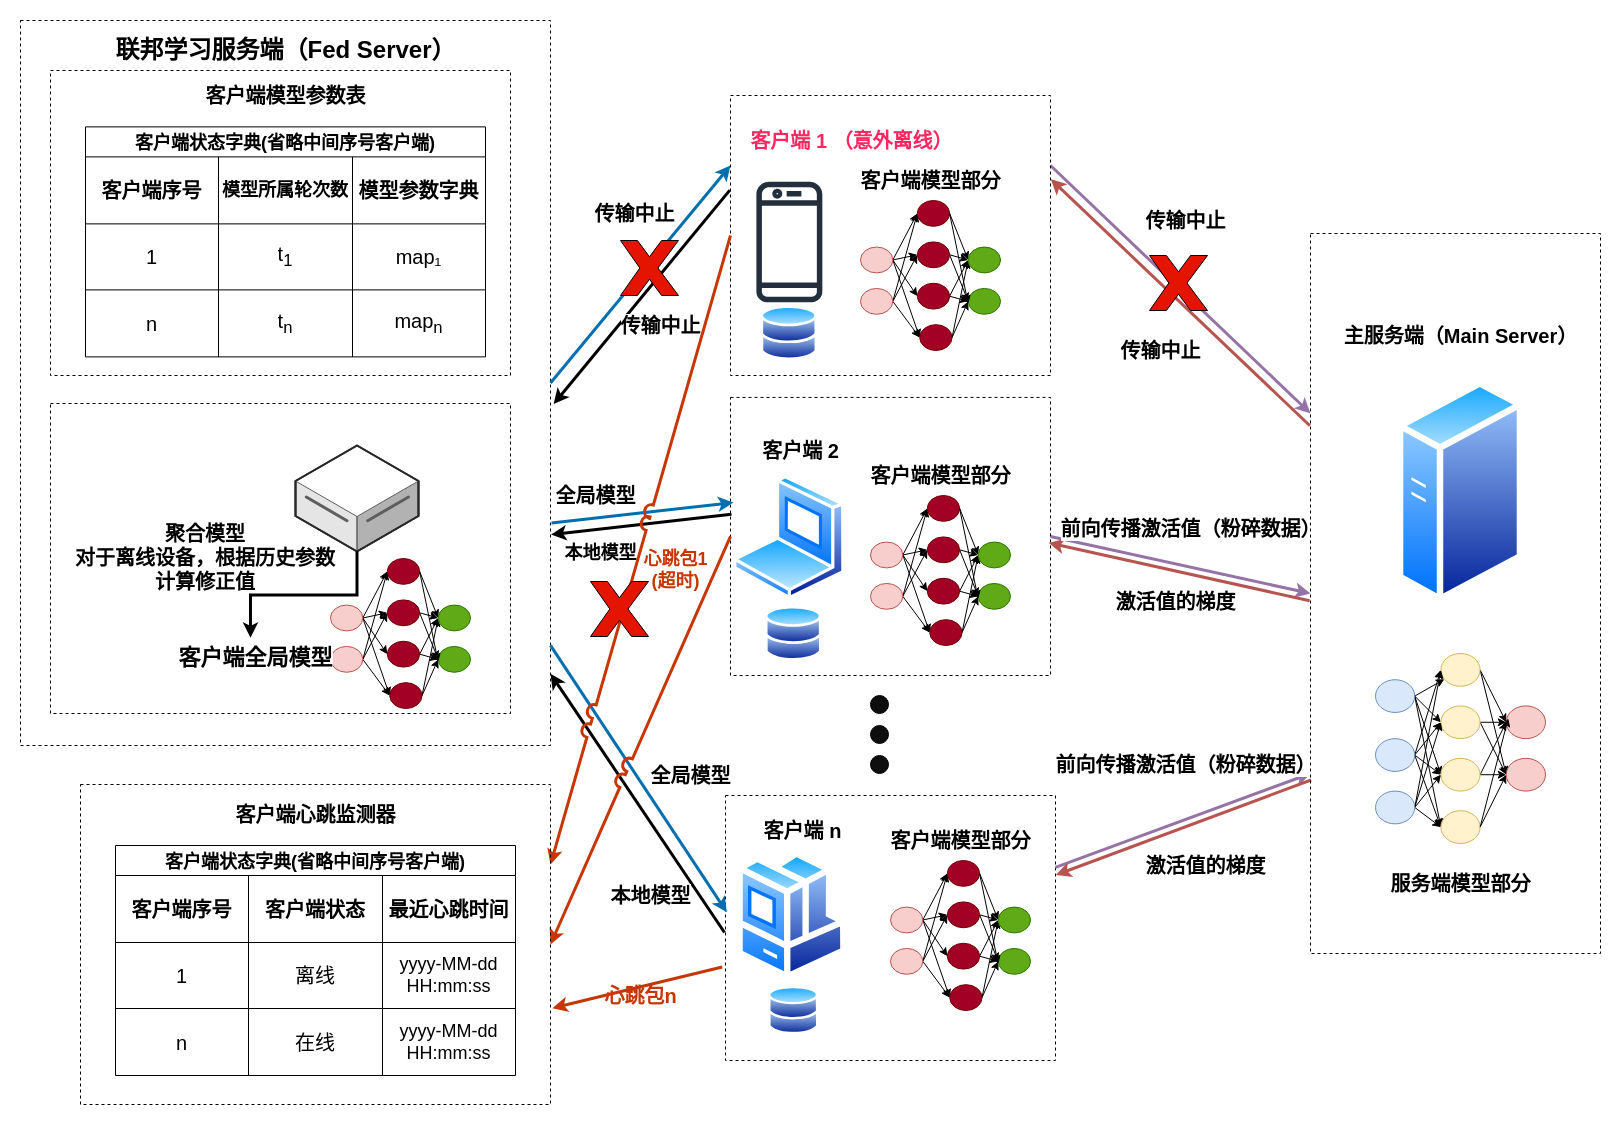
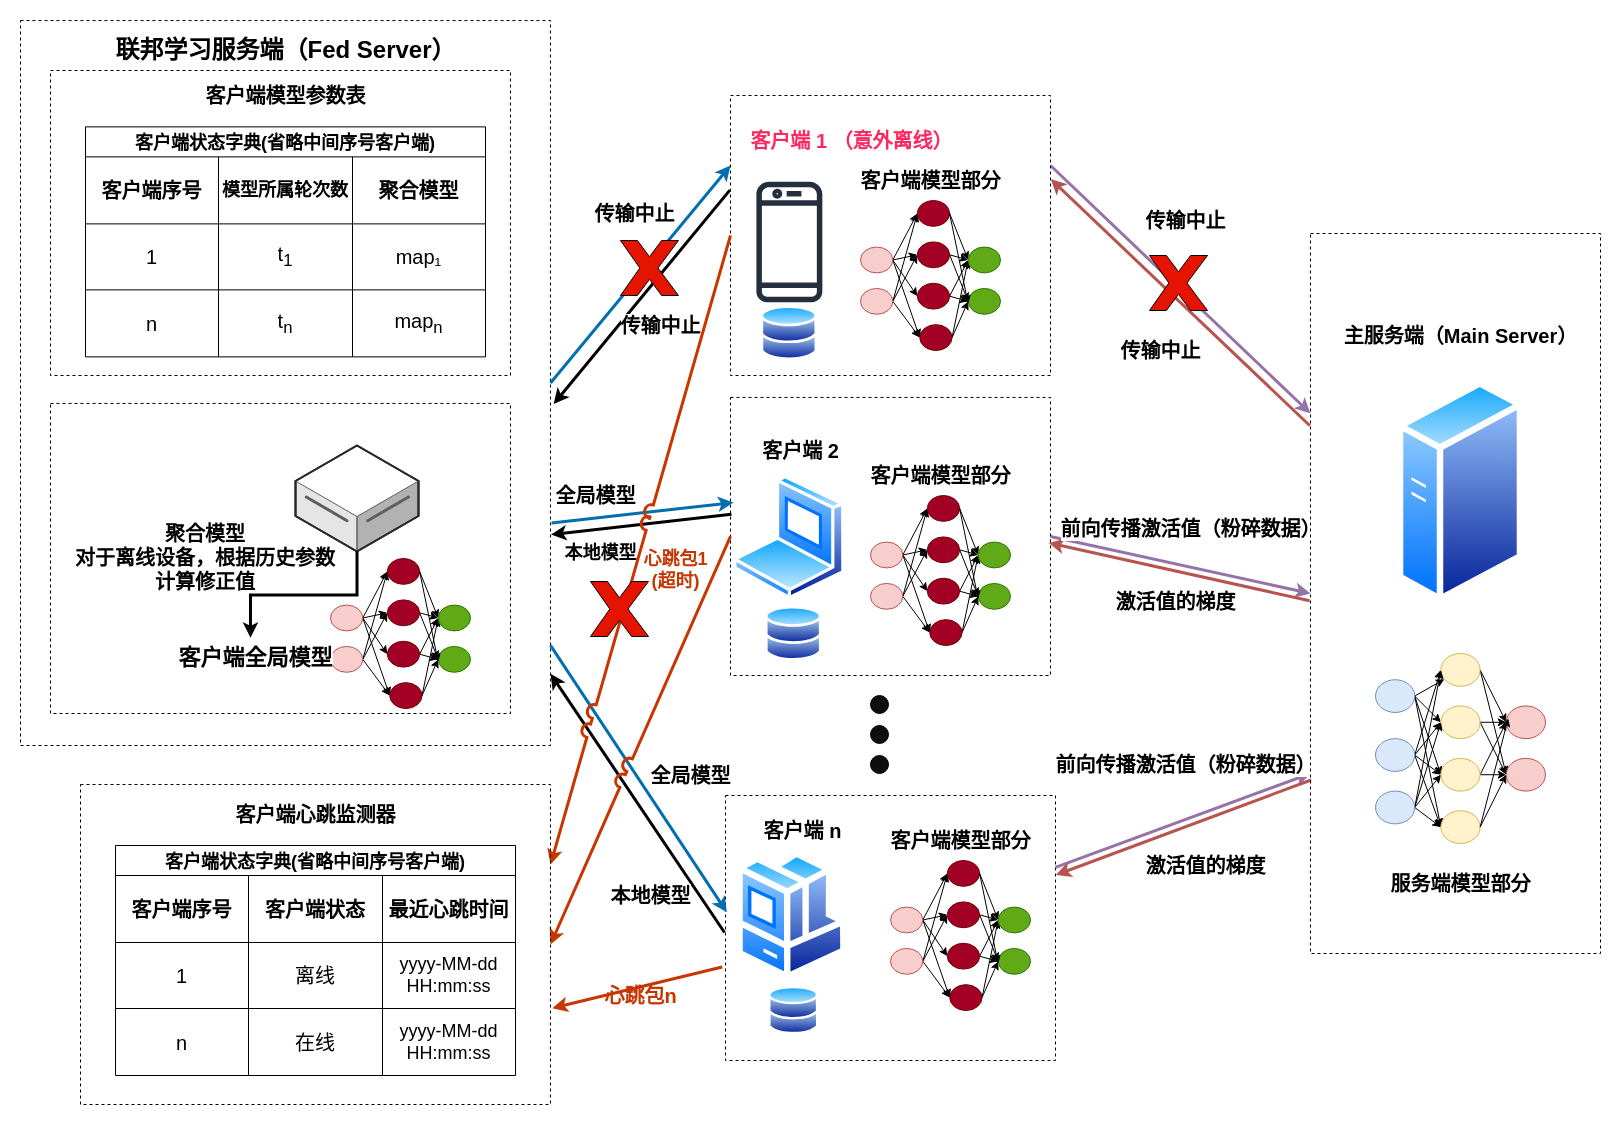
node "模型参数字典": label "模型参数字典" -> "聚合模型"
